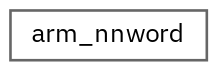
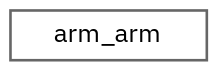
node "arm_nnword": label "arm_nnword" -> "arm_arm"
